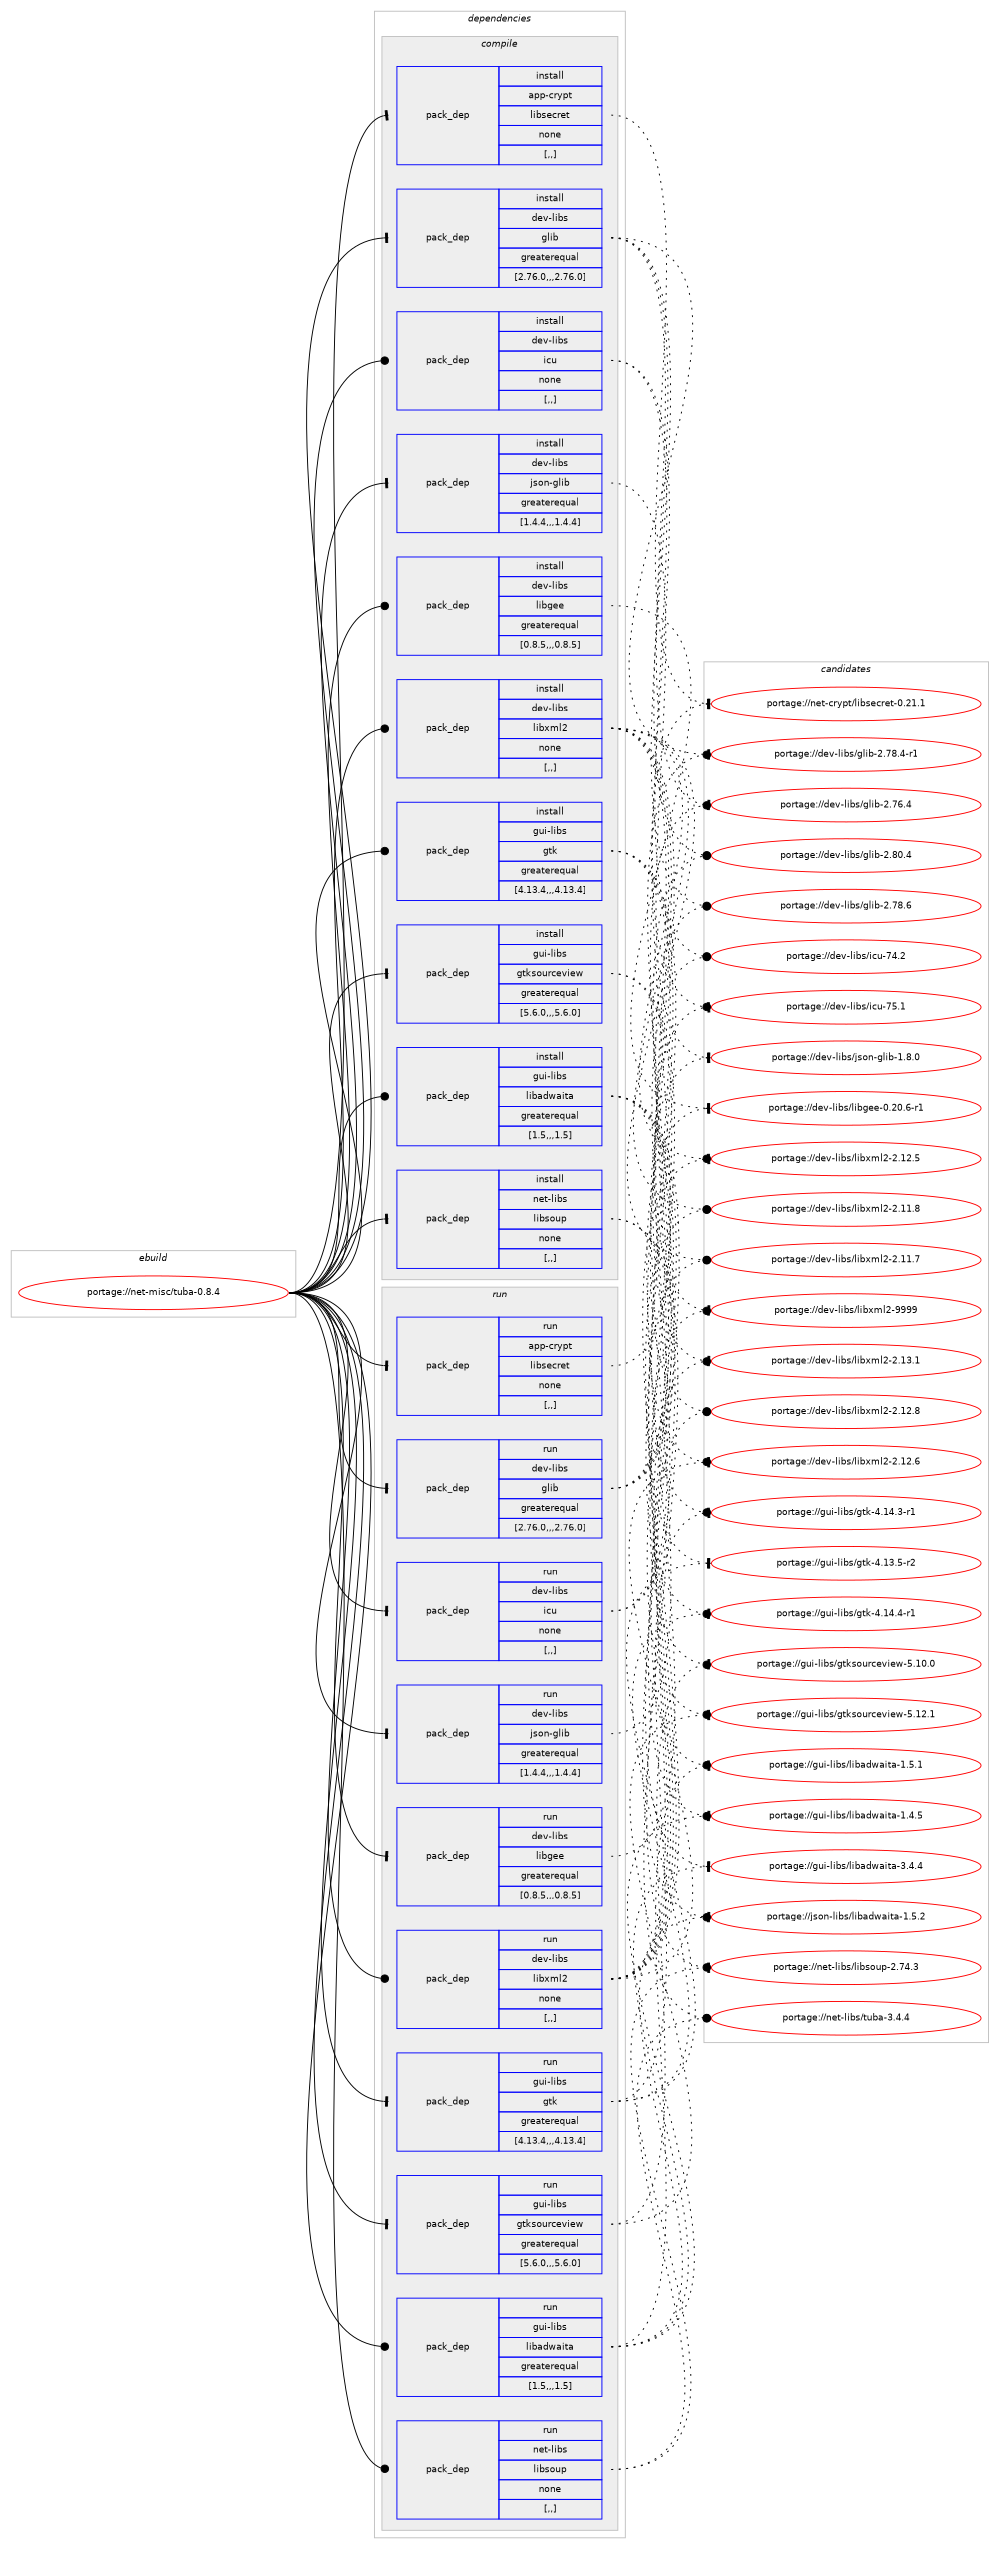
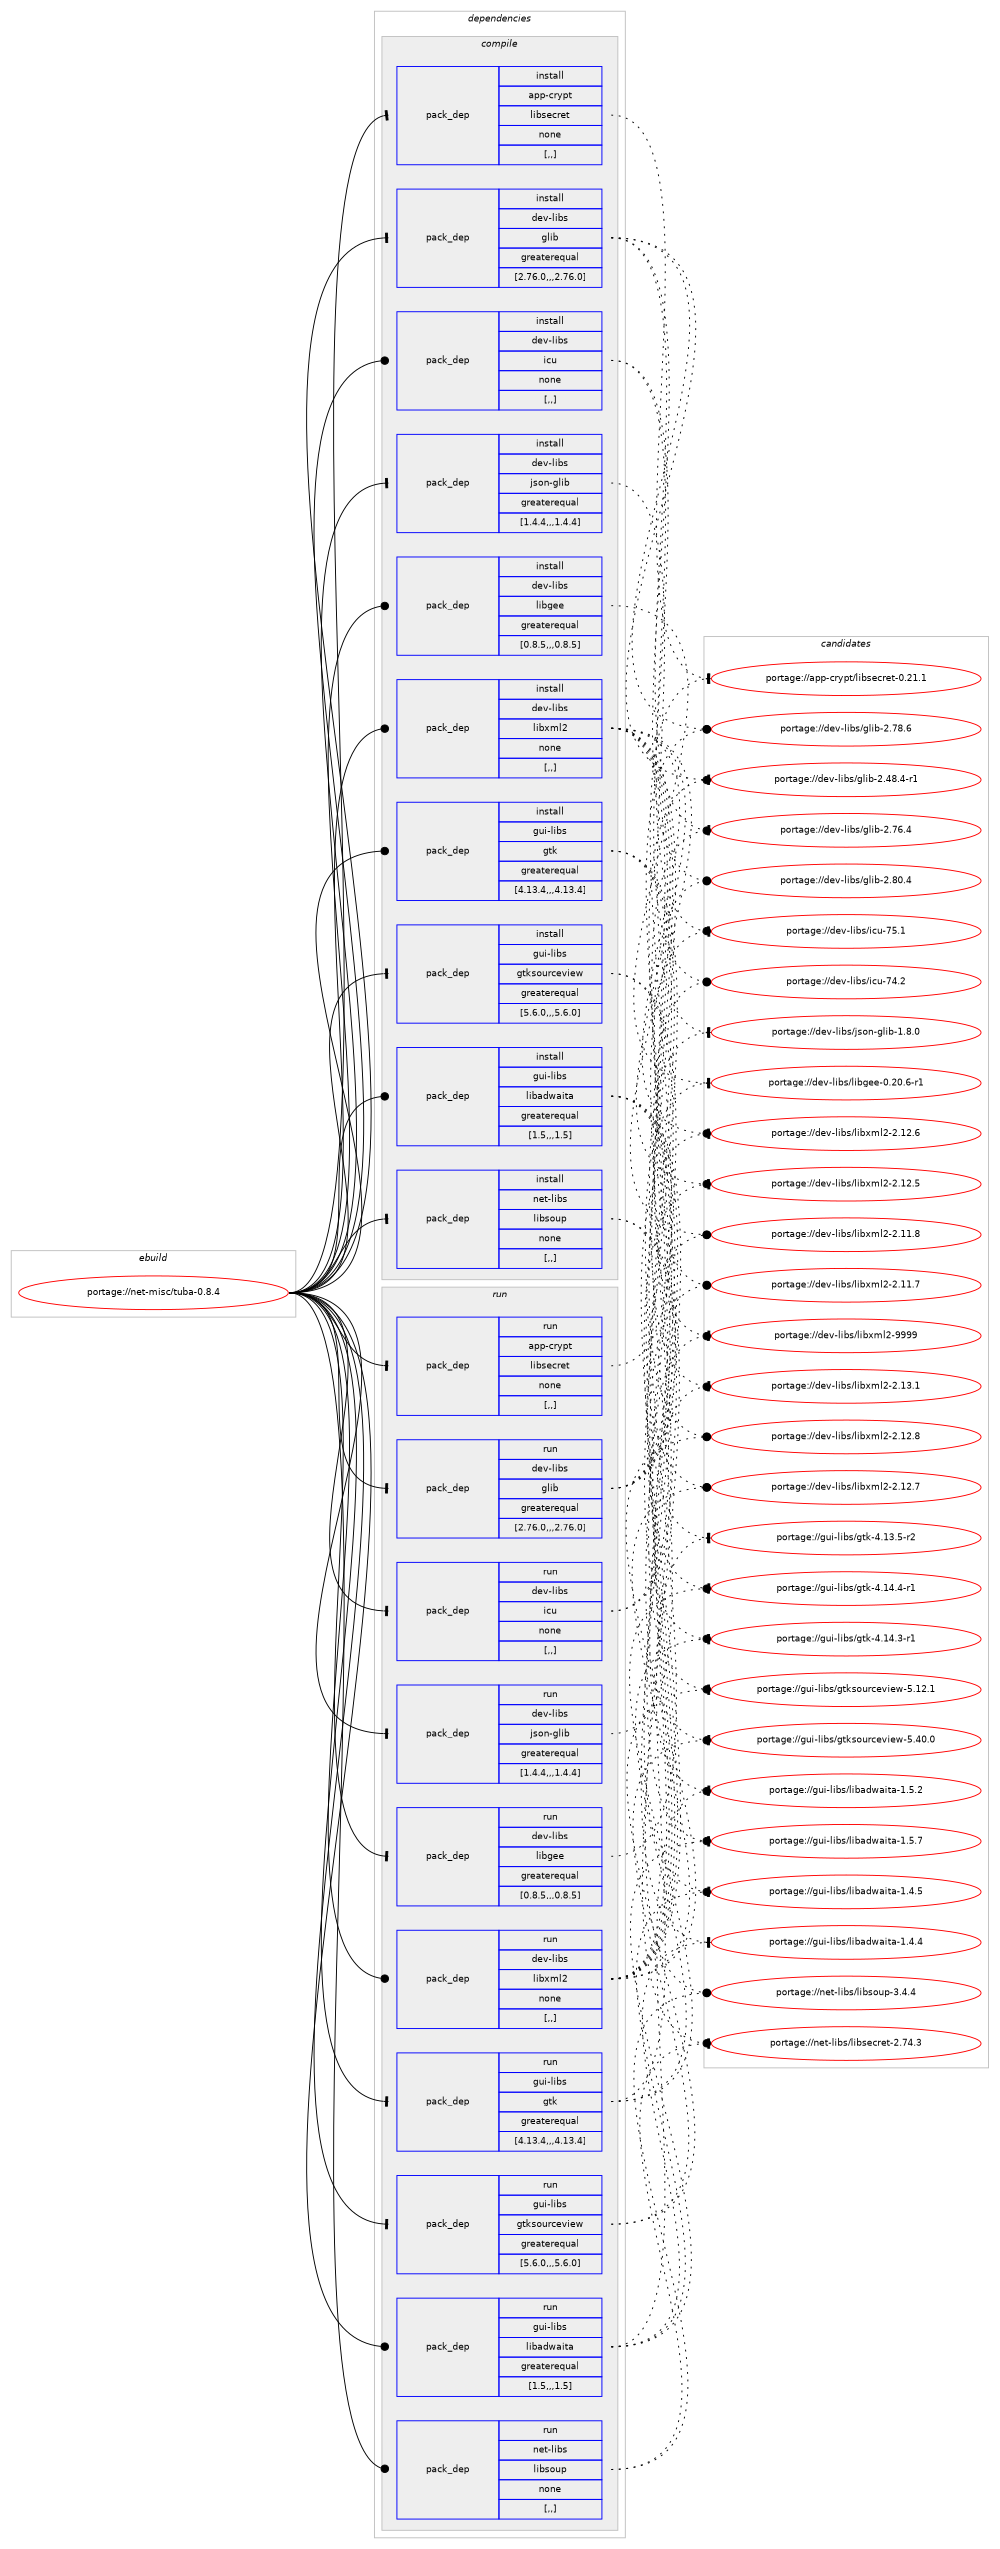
node "portage://net-crypt/libsecret-0.21.1": label "portage://net-crypt/libsecret-0.21.1" -> "portage://app-crypt/libsecret-0.21.1"
node "portage://dev-libs/glib-2.78.4-r1": label "portage://dev-libs/glib-2.78.4-r1" -> "portage://dev-libs/glib-2.48.4-r1"
node "portage://dev-libs/libxml2-2.12.7": added
node "portage://gui-libs/gtksourceview-5.10.0": label "portage://gui-libs/gtksourceview-5.10.0" -> "portage://gui-libs/gtksourceview-5.40.0"
node "portage://gui-libs/libadwaita-1.5.1": label "portage://gui-libs/libadwaita-1.5.1" -> "portage://gui-libs/libadwaita-1.5.7"
node "portage://gui-libs/libadwaita-3.4.4": label "portage://gui-libs/libadwaita-3.4.4" -> "portage://gui-libs/libadwaita-1.4.4"
node "portage://json-libs/libadwaita-1.5.2": label "portage://json-libs/libadwaita-1.5.2" -> "portage://gui-libs/libadwaita-1.5.2"
node "portage://net-libs/libsoup-2.74.3": label "portage://net-libs/libsoup-2.74.3" -> "portage://net-libs/libsecret-2.74.3"
node "portage://net-libs/tuba-3.4.4": label "portage://net-libs/tuba-3.4.4" -> "portage://net-libs/libsoup-3.4.4"
